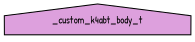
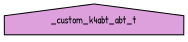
node "_custom_k4abt_body_t": label "_custom_k4abt_body_t" -> "_custom_k4abt_abt_t"
